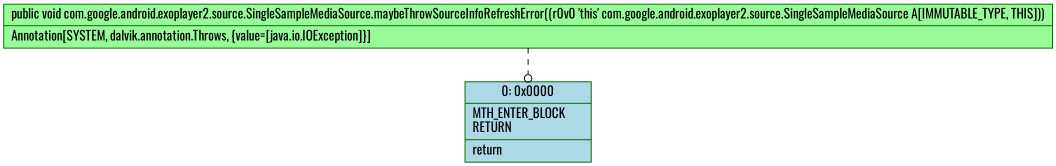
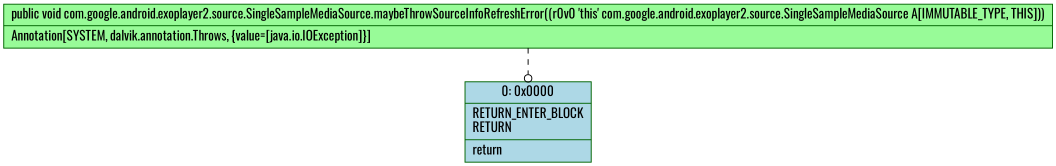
node "0: 0x0000": text "MTH_ENTER_BLOCK" -> "RETURN_ENTER_BLOCK"
